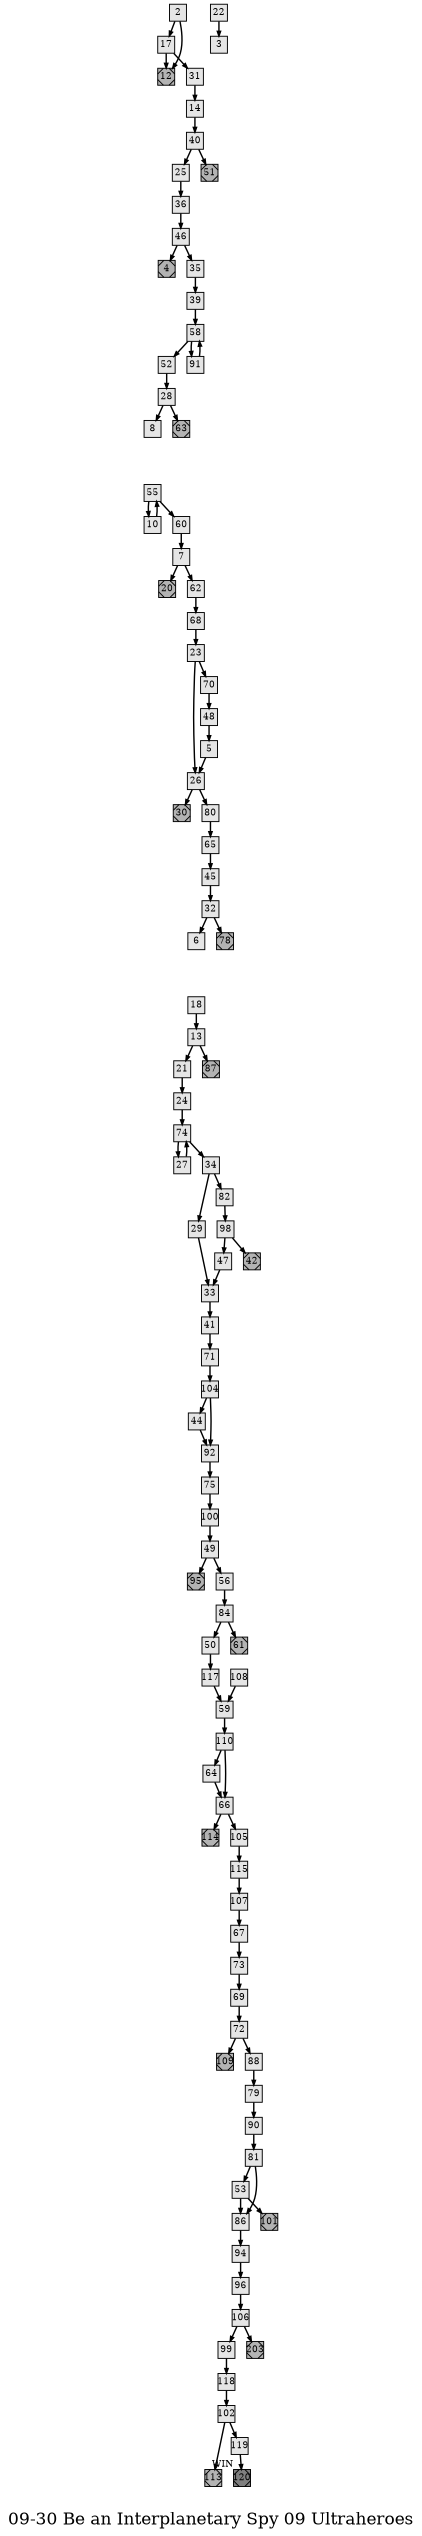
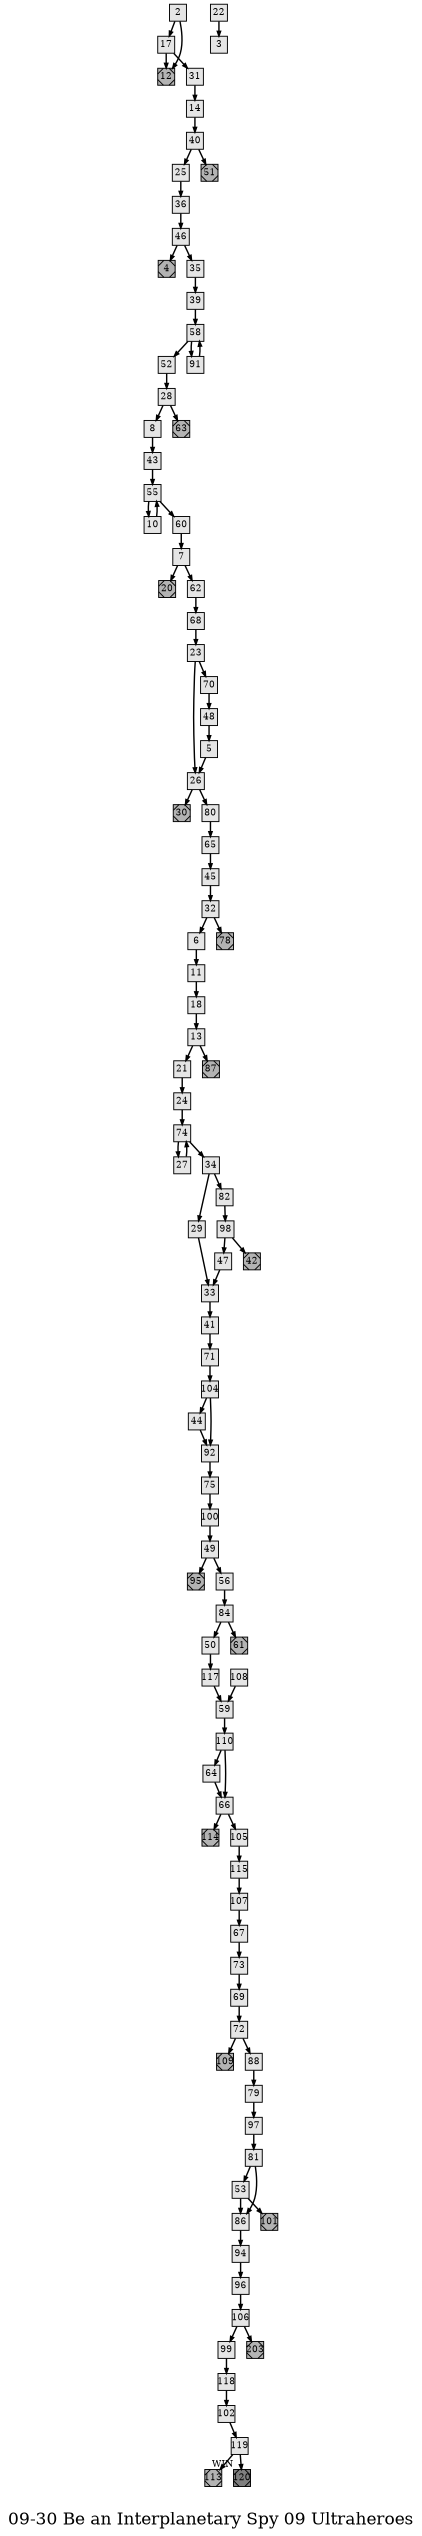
node "43": added
node "11": added
node "90": label "90" -> "97"
edge "102" -> "113": now "119" -> "113"
